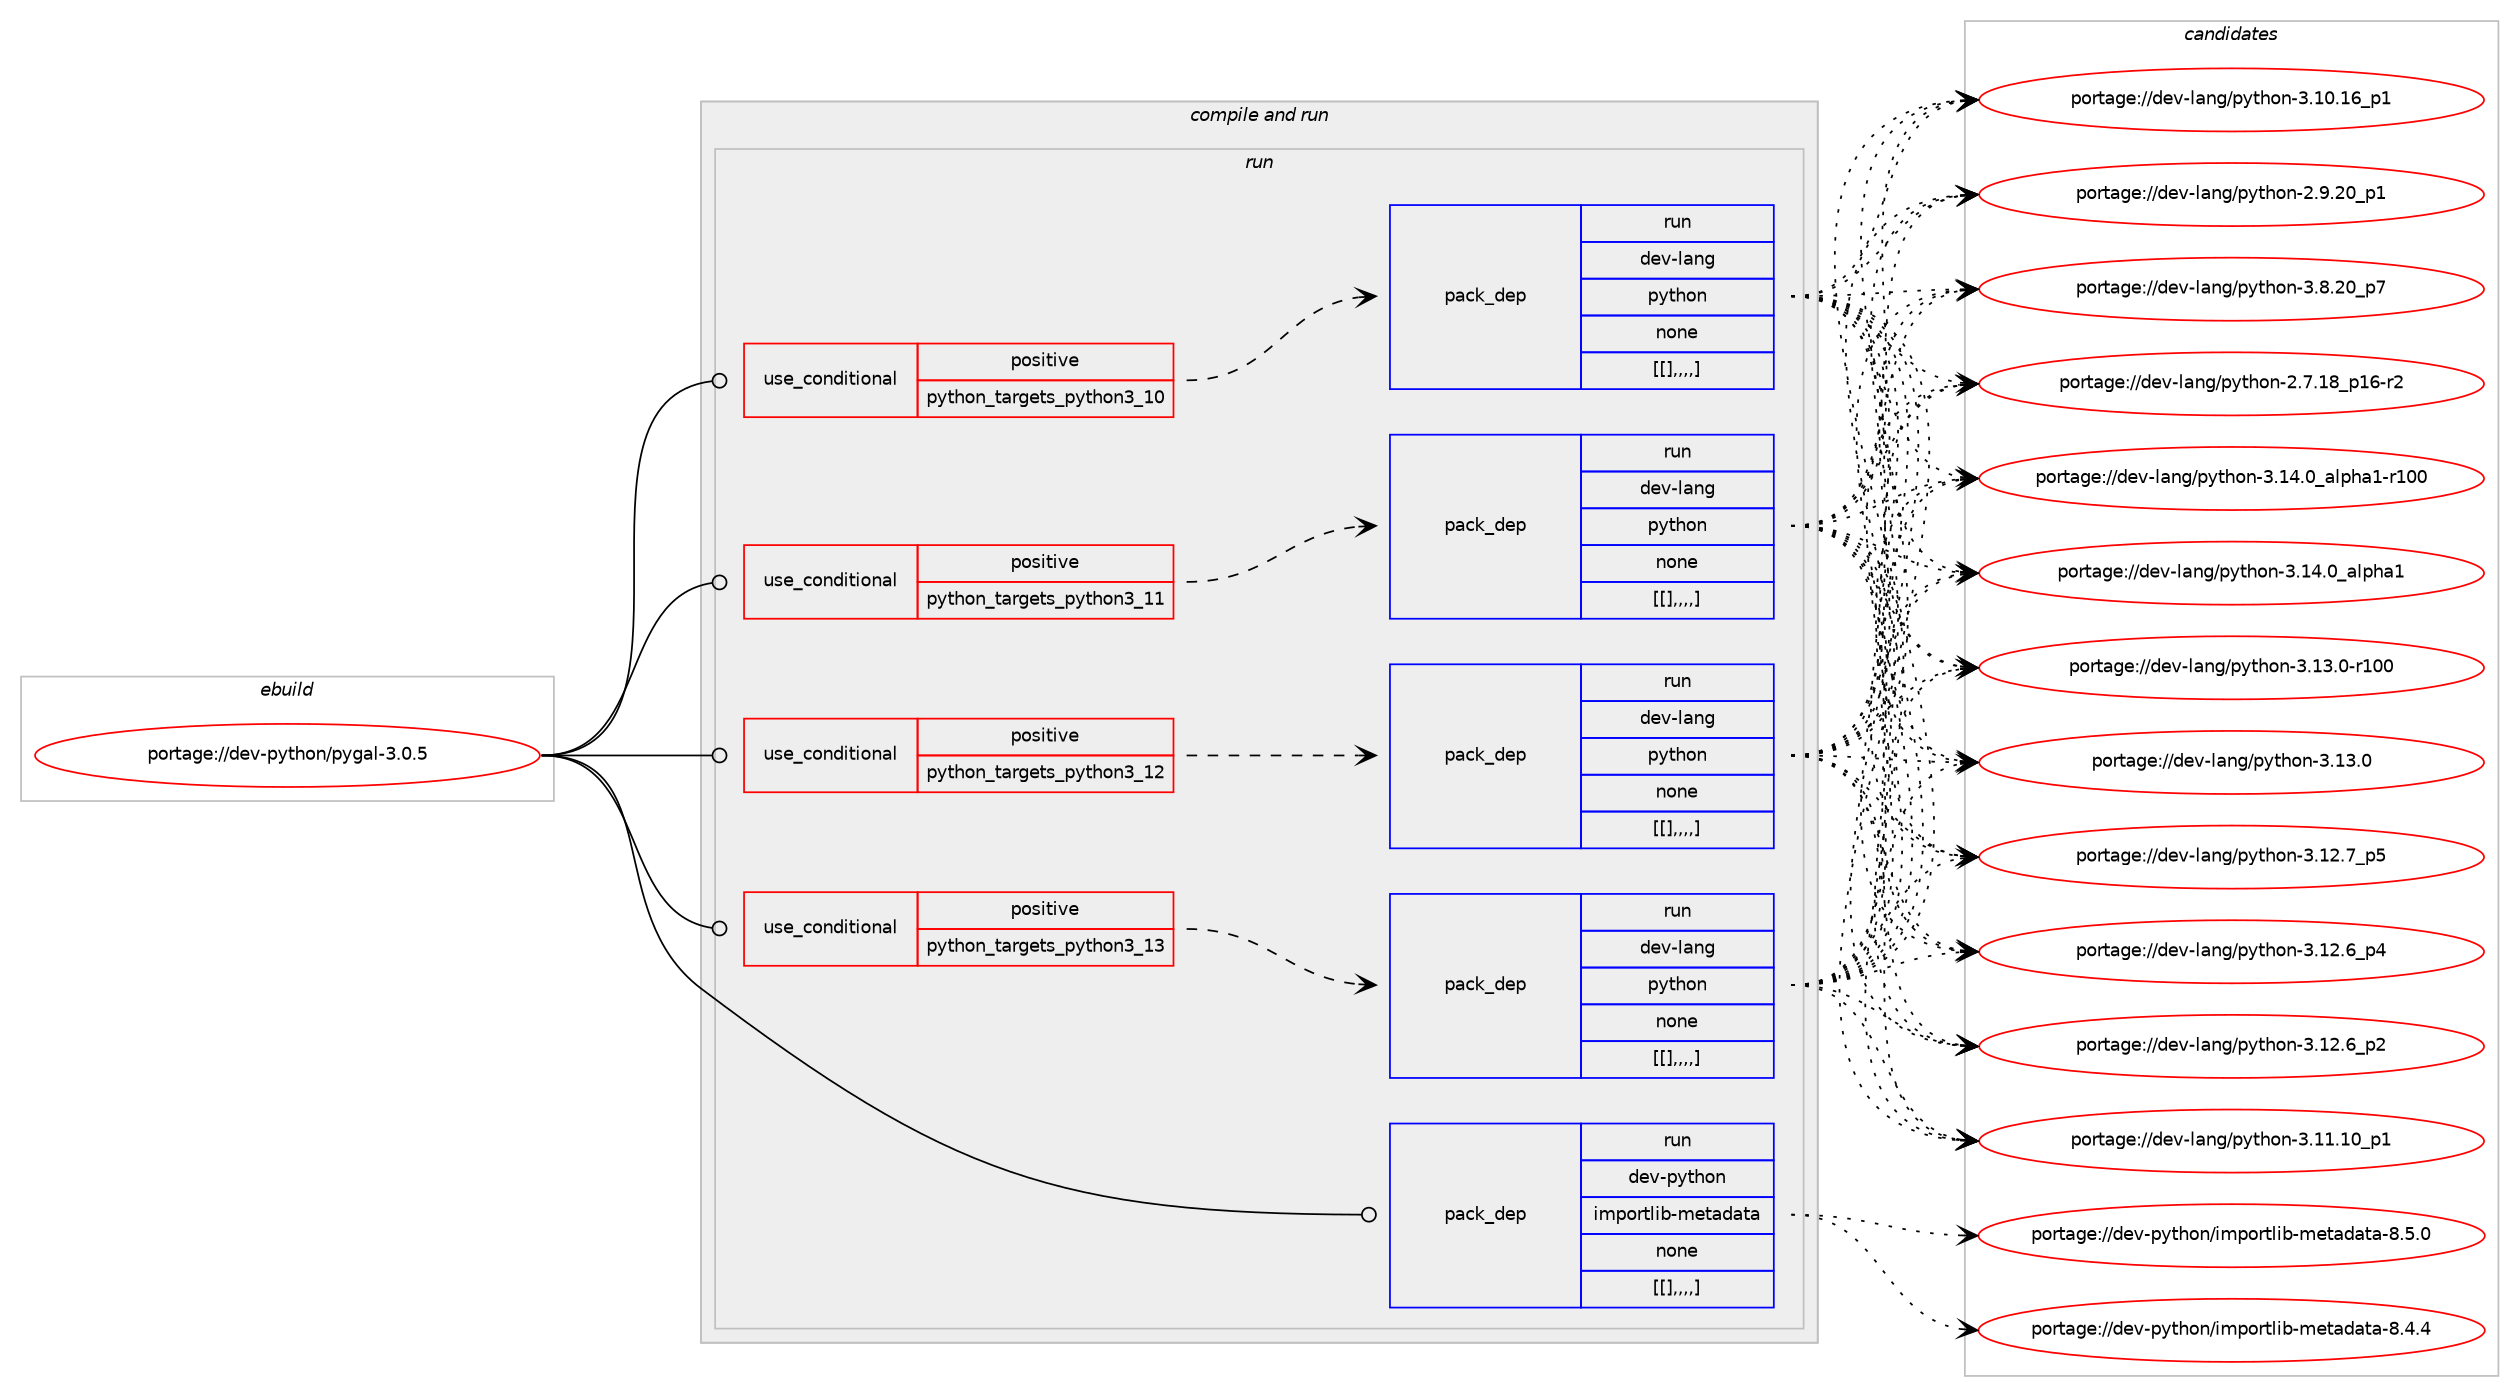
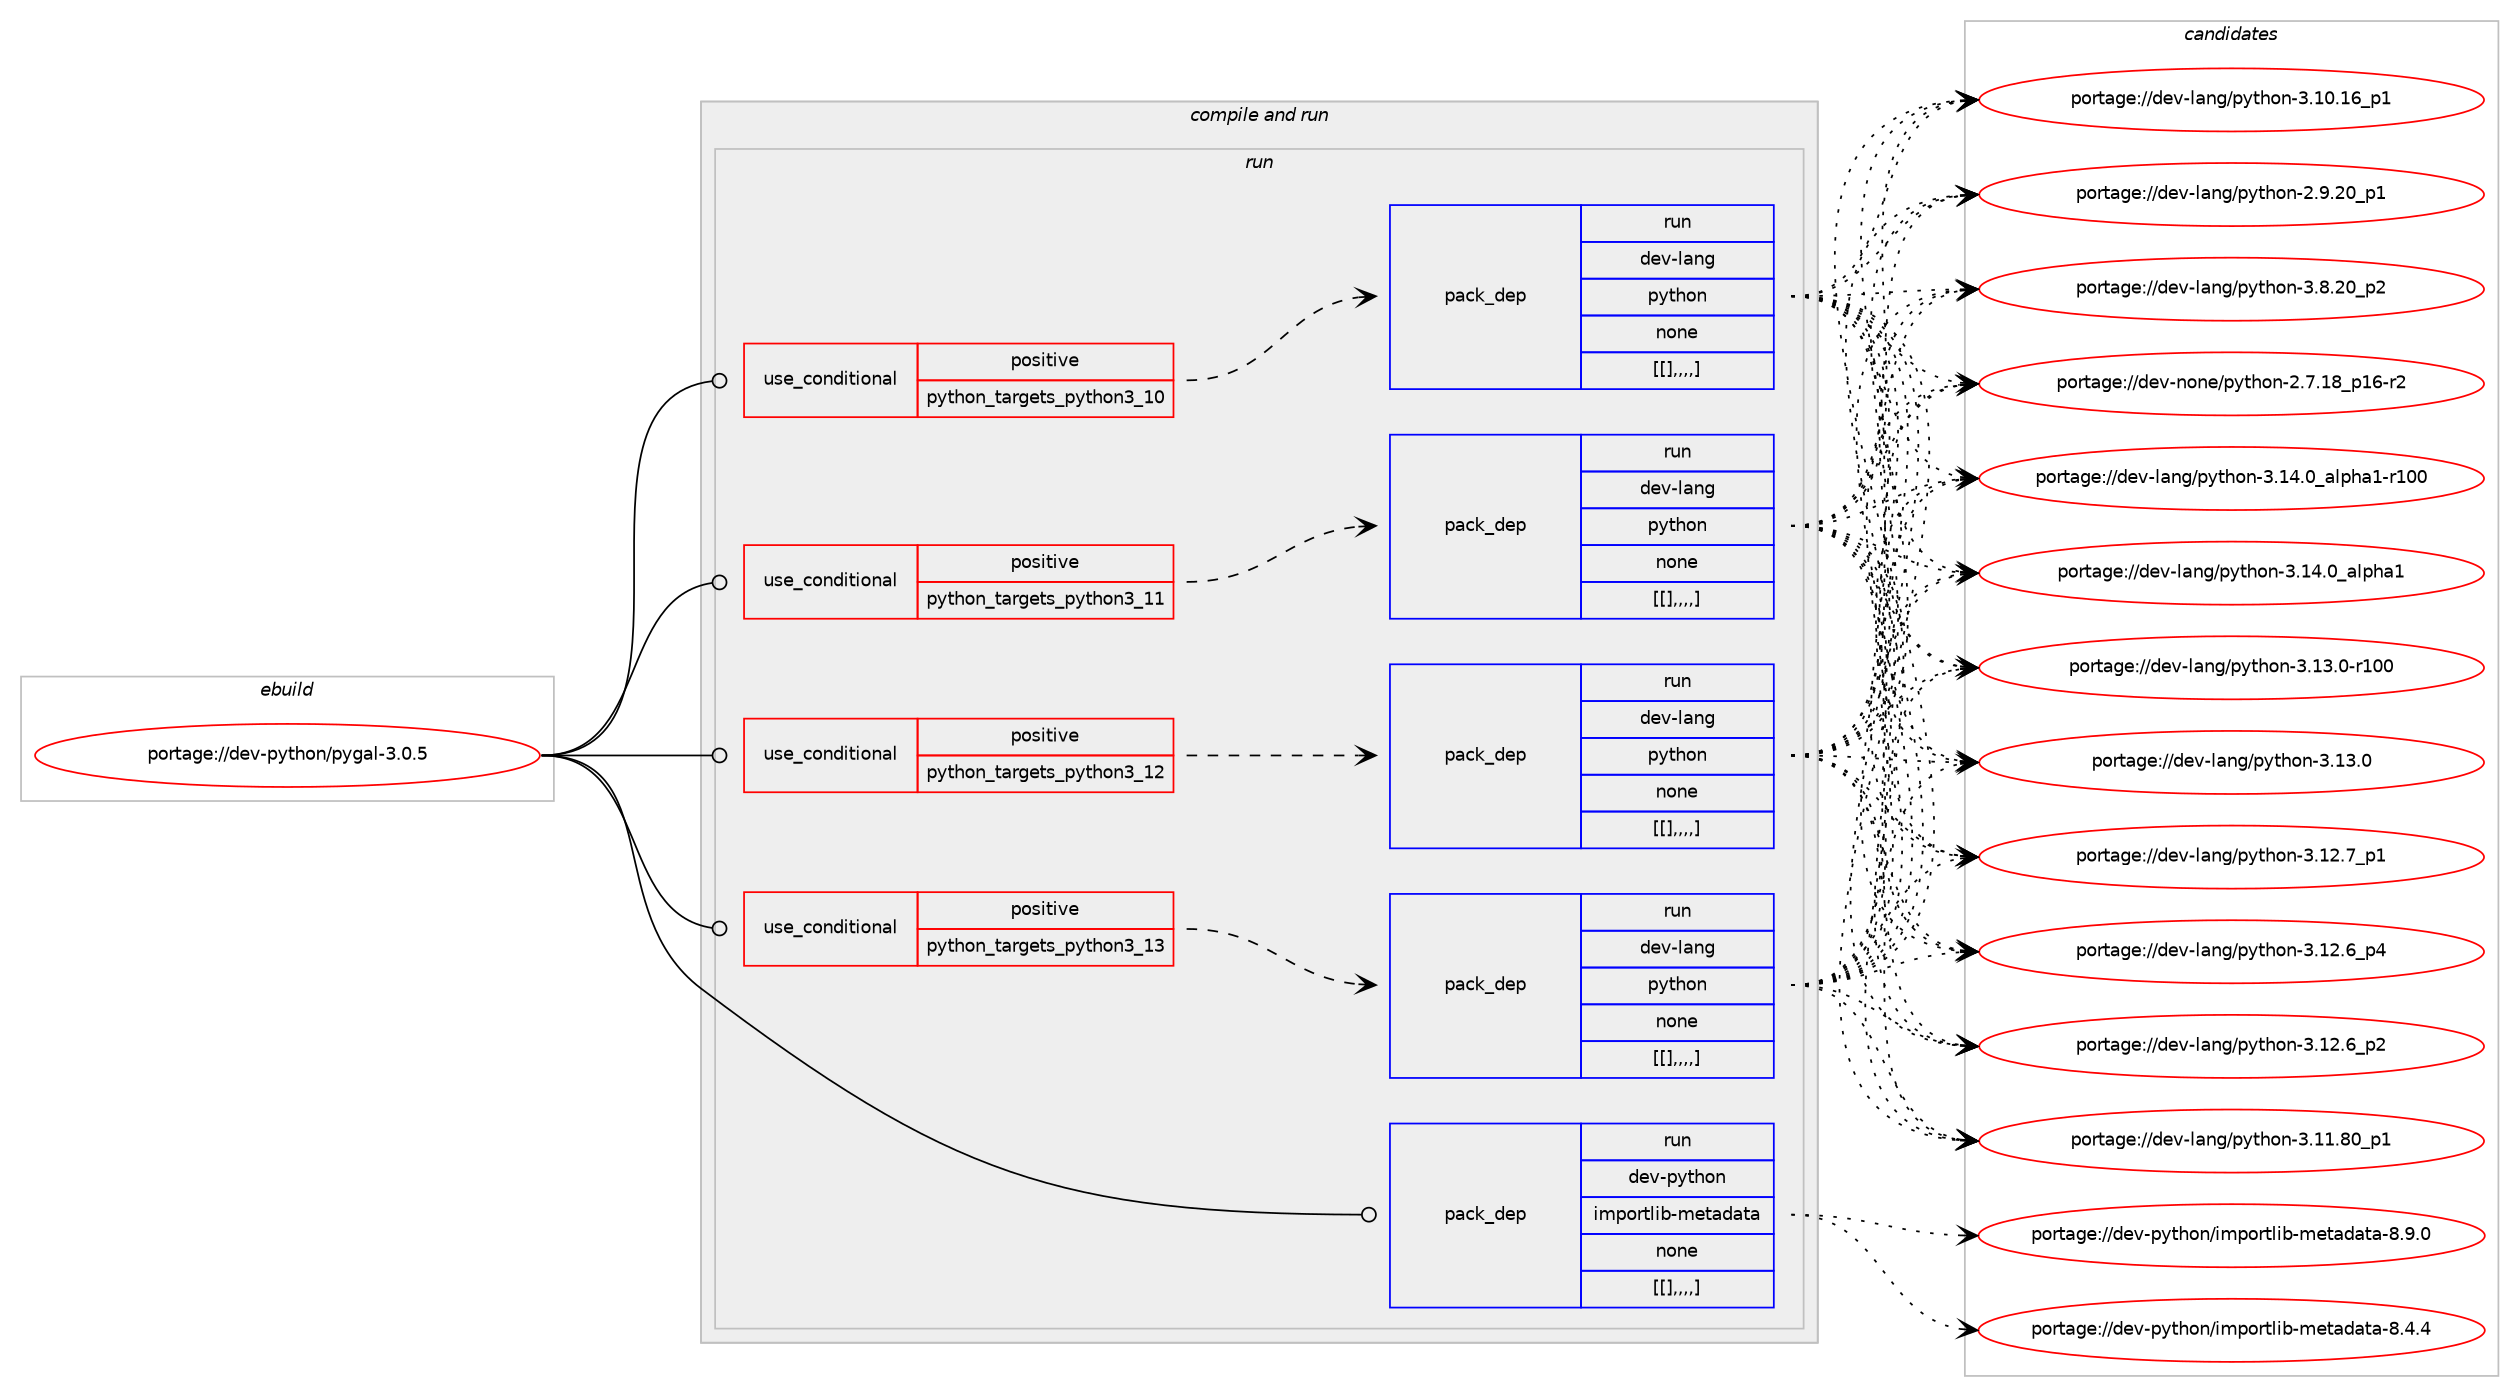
node "portage://dev-lang/python-3.8.20_p7": label "portage://dev-lang/python-3.8.20_p7" -> "portage://dev-lang/python-3.8.20_p2"
node "portage://dev-lang/python-2.7.18_p16-r2": label "portage://dev-lang/python-2.7.18_p16-r2" -> "portage://dev-none/python-2.7.18_p16-r2"
node "portage://dev-lang/python-3.12.7_p5": label "portage://dev-lang/python-3.12.7_p5" -> "portage://dev-lang/python-3.12.7_p1"
node "portage://dev-lang/python-3.11.10_p1": label "portage://dev-lang/python-3.11.10_p1" -> "portage://dev-lang/python-3.11.80_p1"
node "portage://dev-python/importlib-metadata-8.5.0": label "portage://dev-python/importlib-metadata-8.5.0" -> "portage://dev-python/importlib-metadata-8.9.0"
